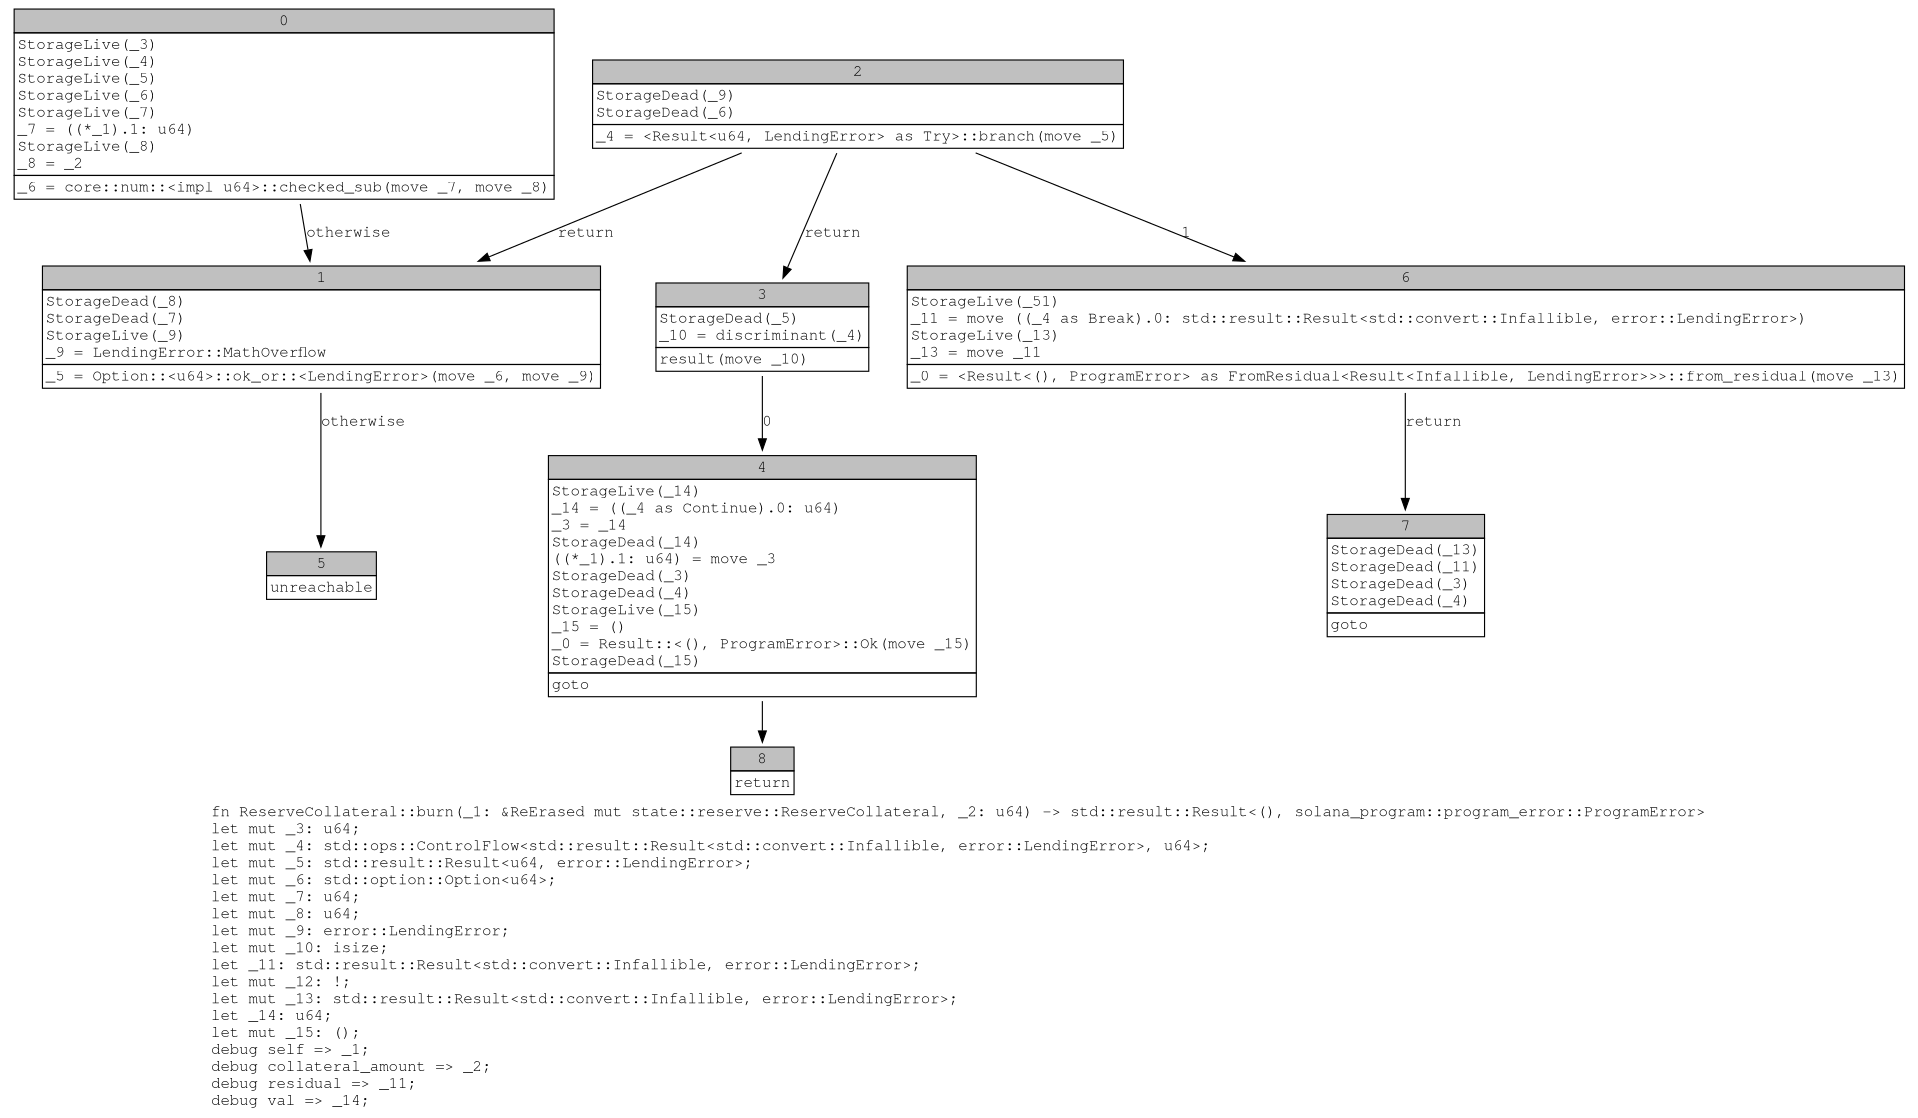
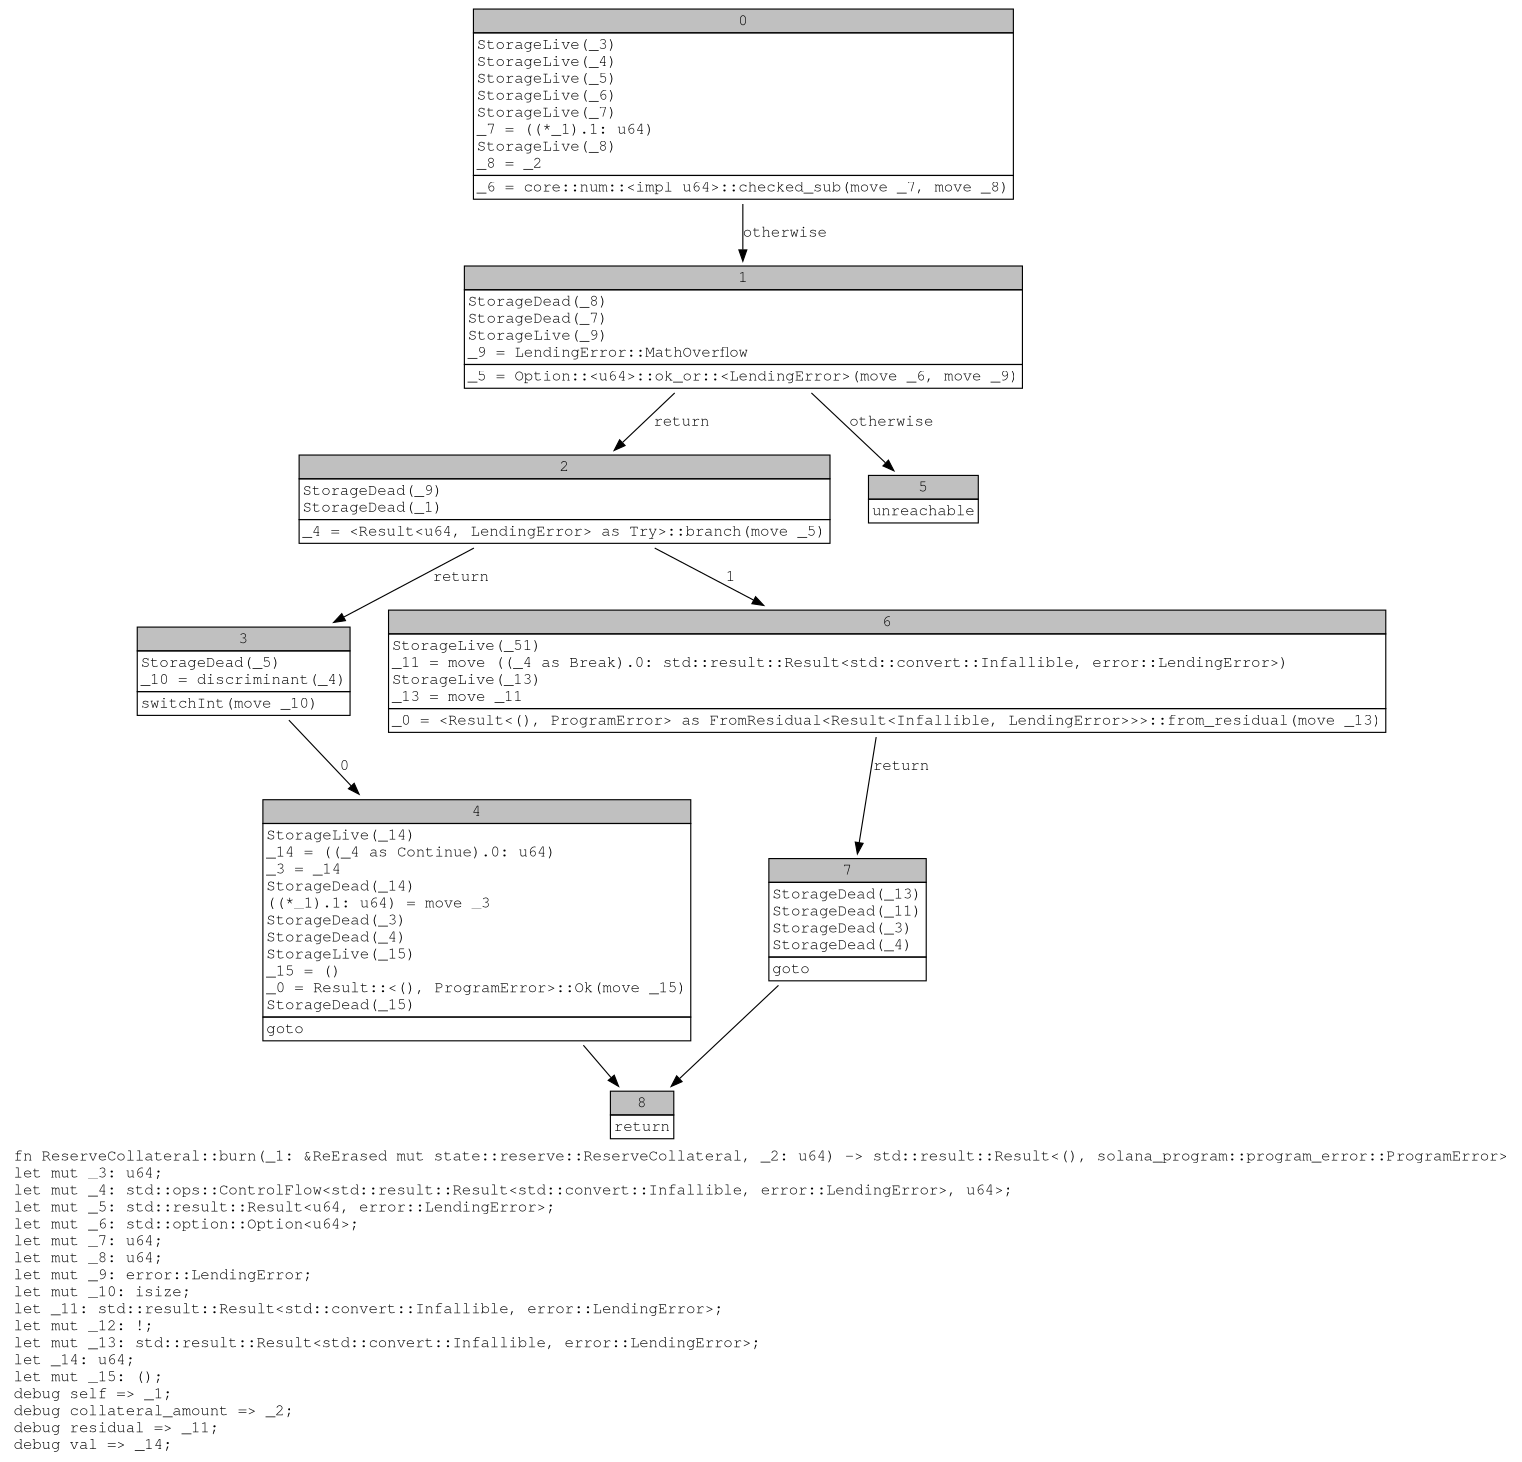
node "2": text "StorageDead(_6)" -> "StorageDead(_1)"
edge "2" -> "1": reversed
node "3": text "result(move _10)" -> "switchInt(move _10)"
edge "7" -> "8": added
